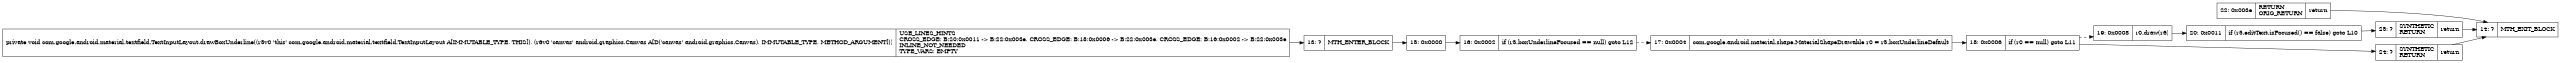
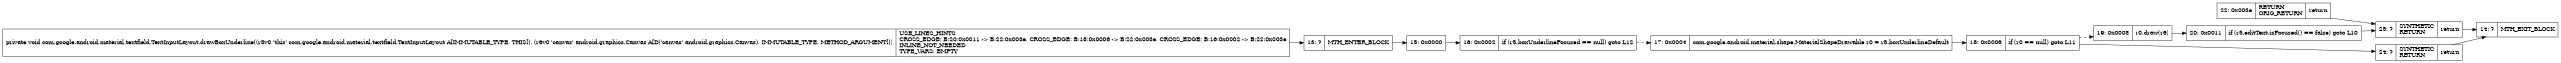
edge "22: 0x003e" -> "14: ?": now "22: 0x003e" -> "25: ?"
